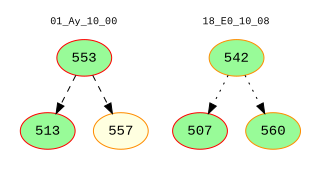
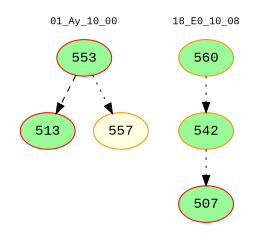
edge "553" -> "557": style dashed -> dotted
edge "542" -> "560": reversed
